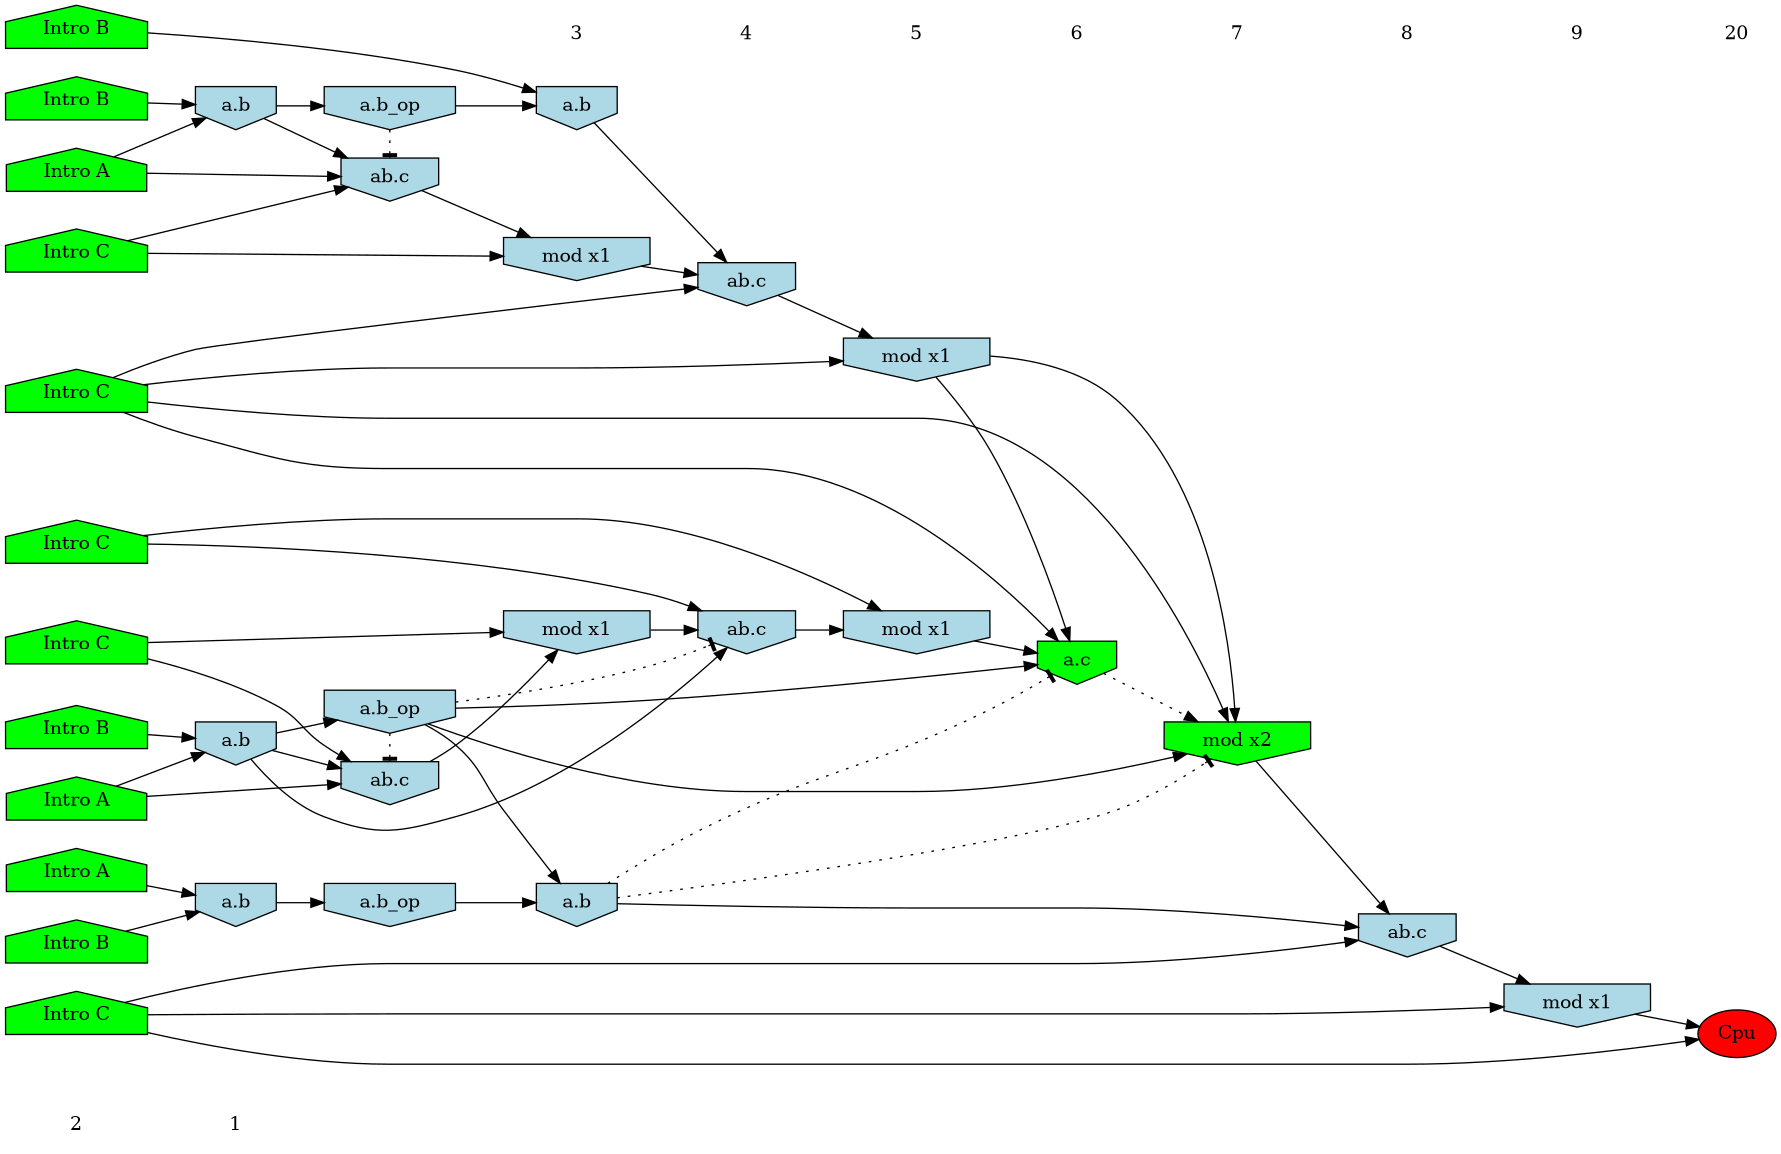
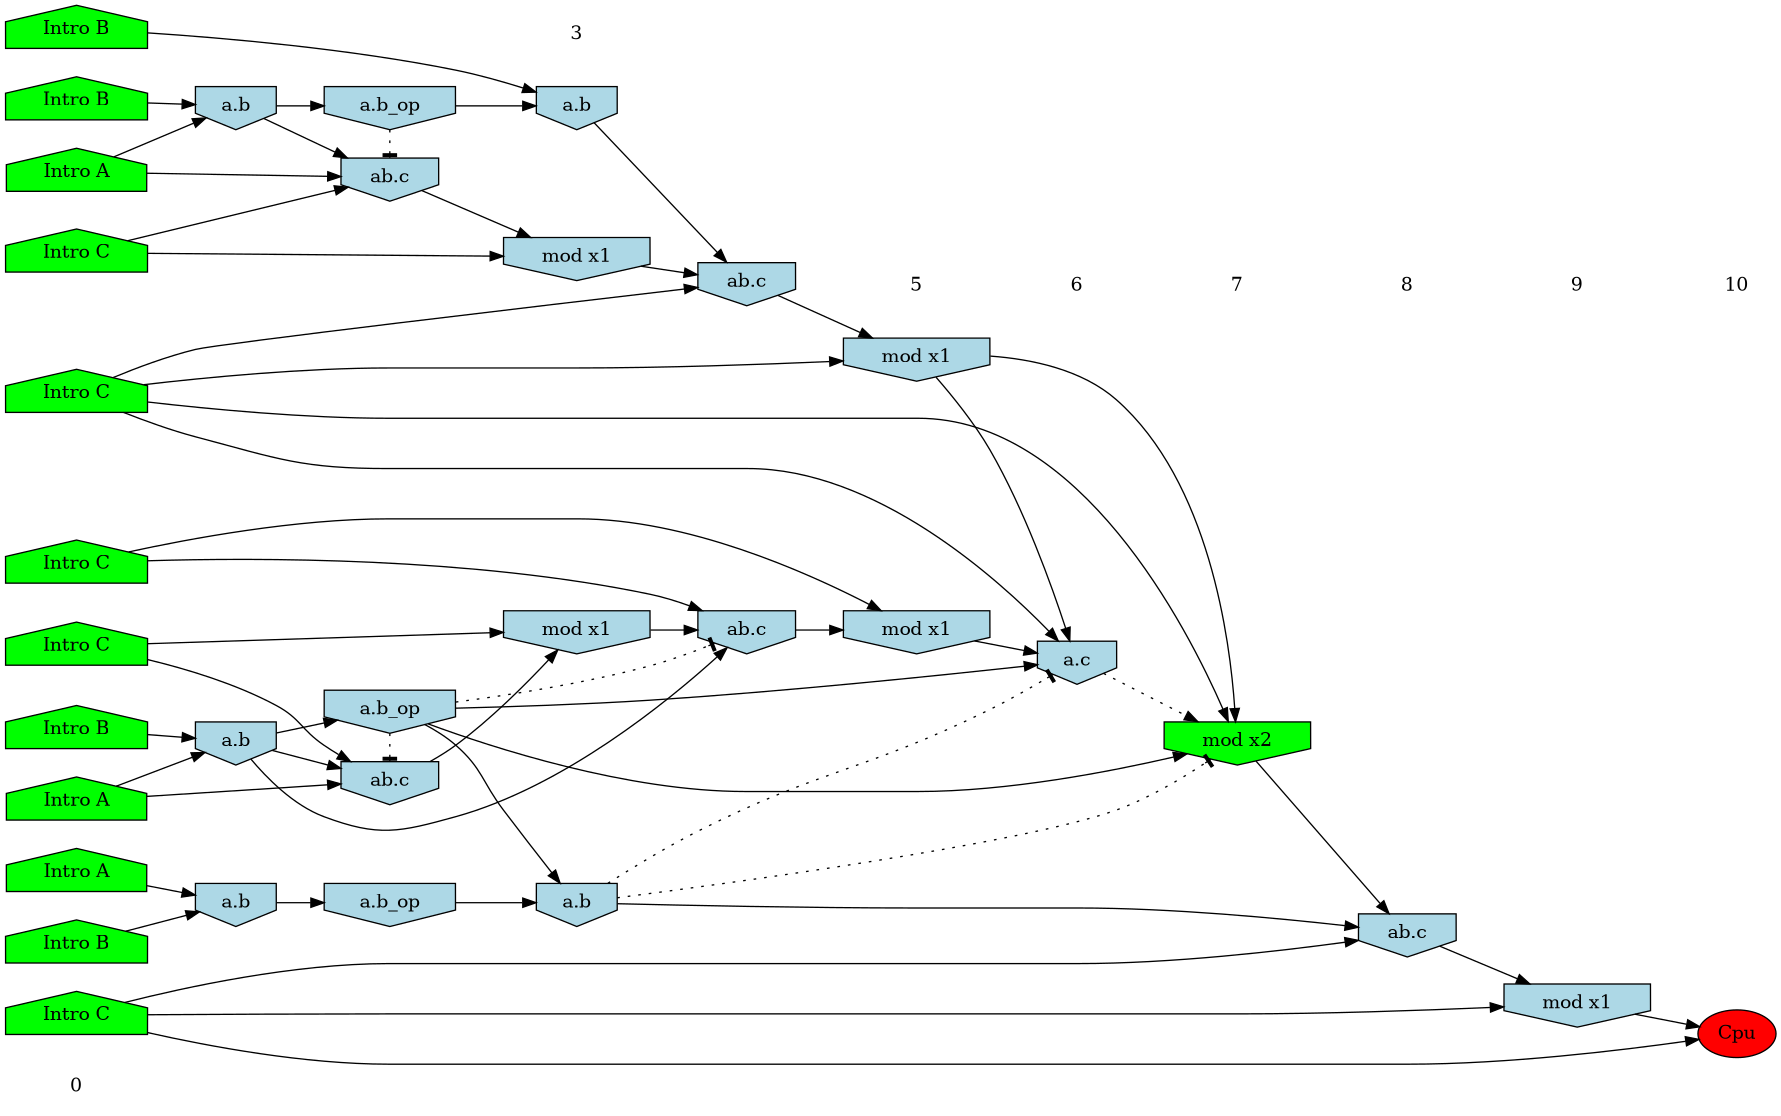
node "4": removed
node "20": label "20" -> "10"
node "a.c": fillcolor green -> lightblue
node "2": label "2" -> "0"
node "1": removed
